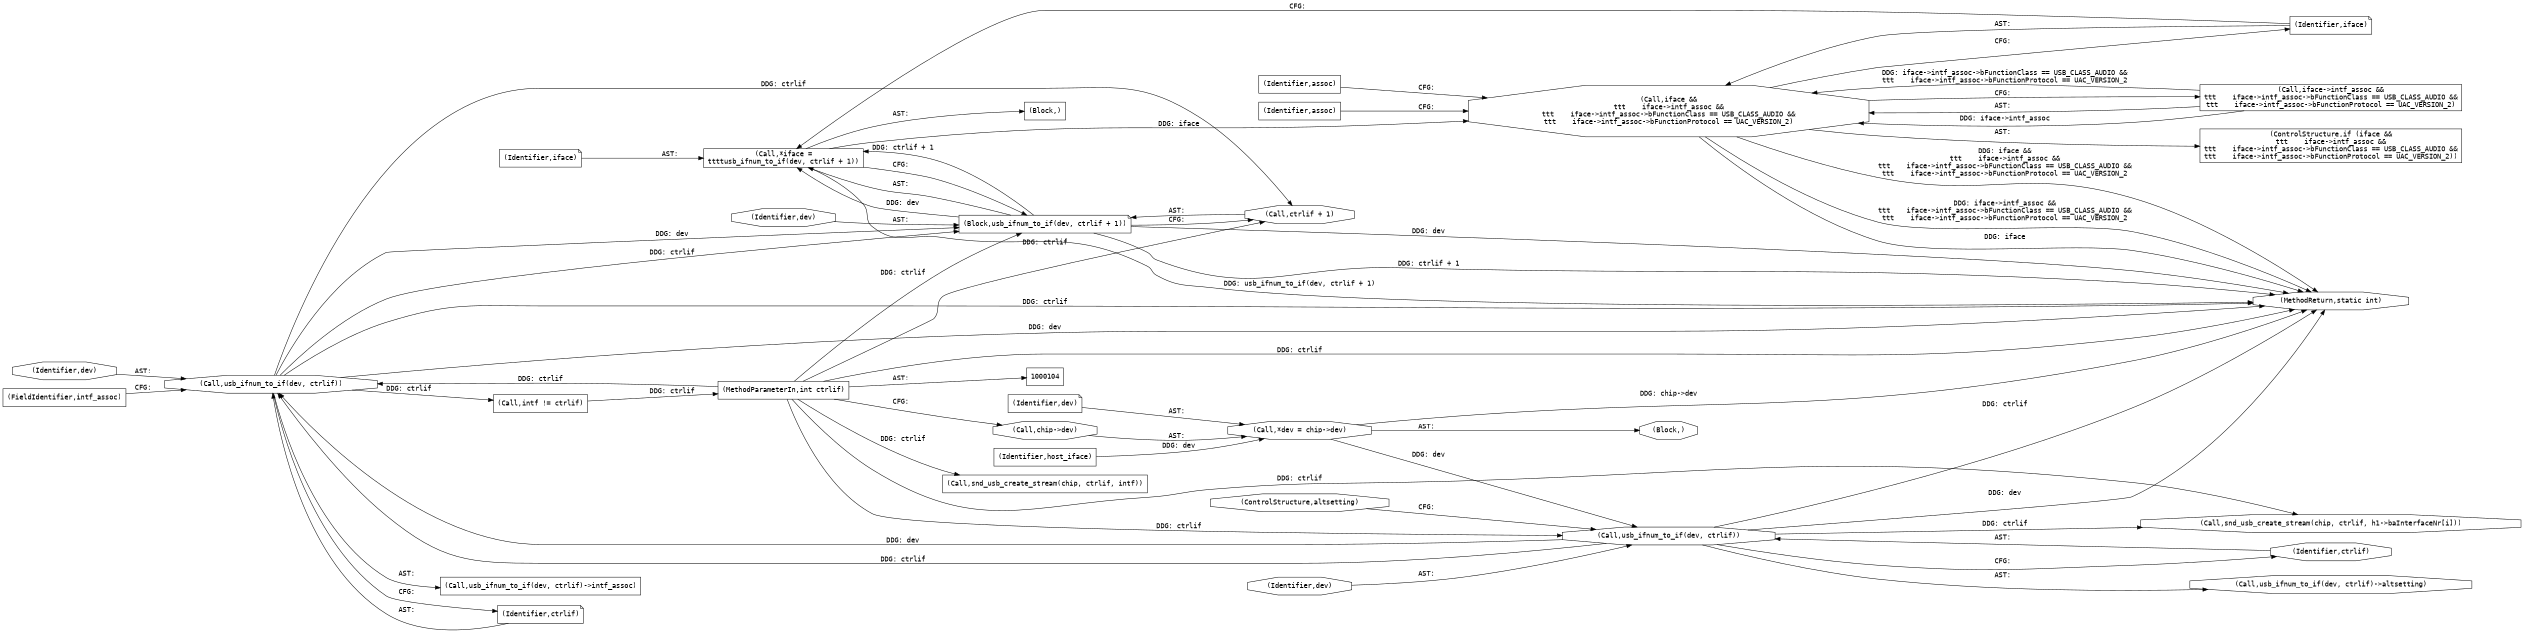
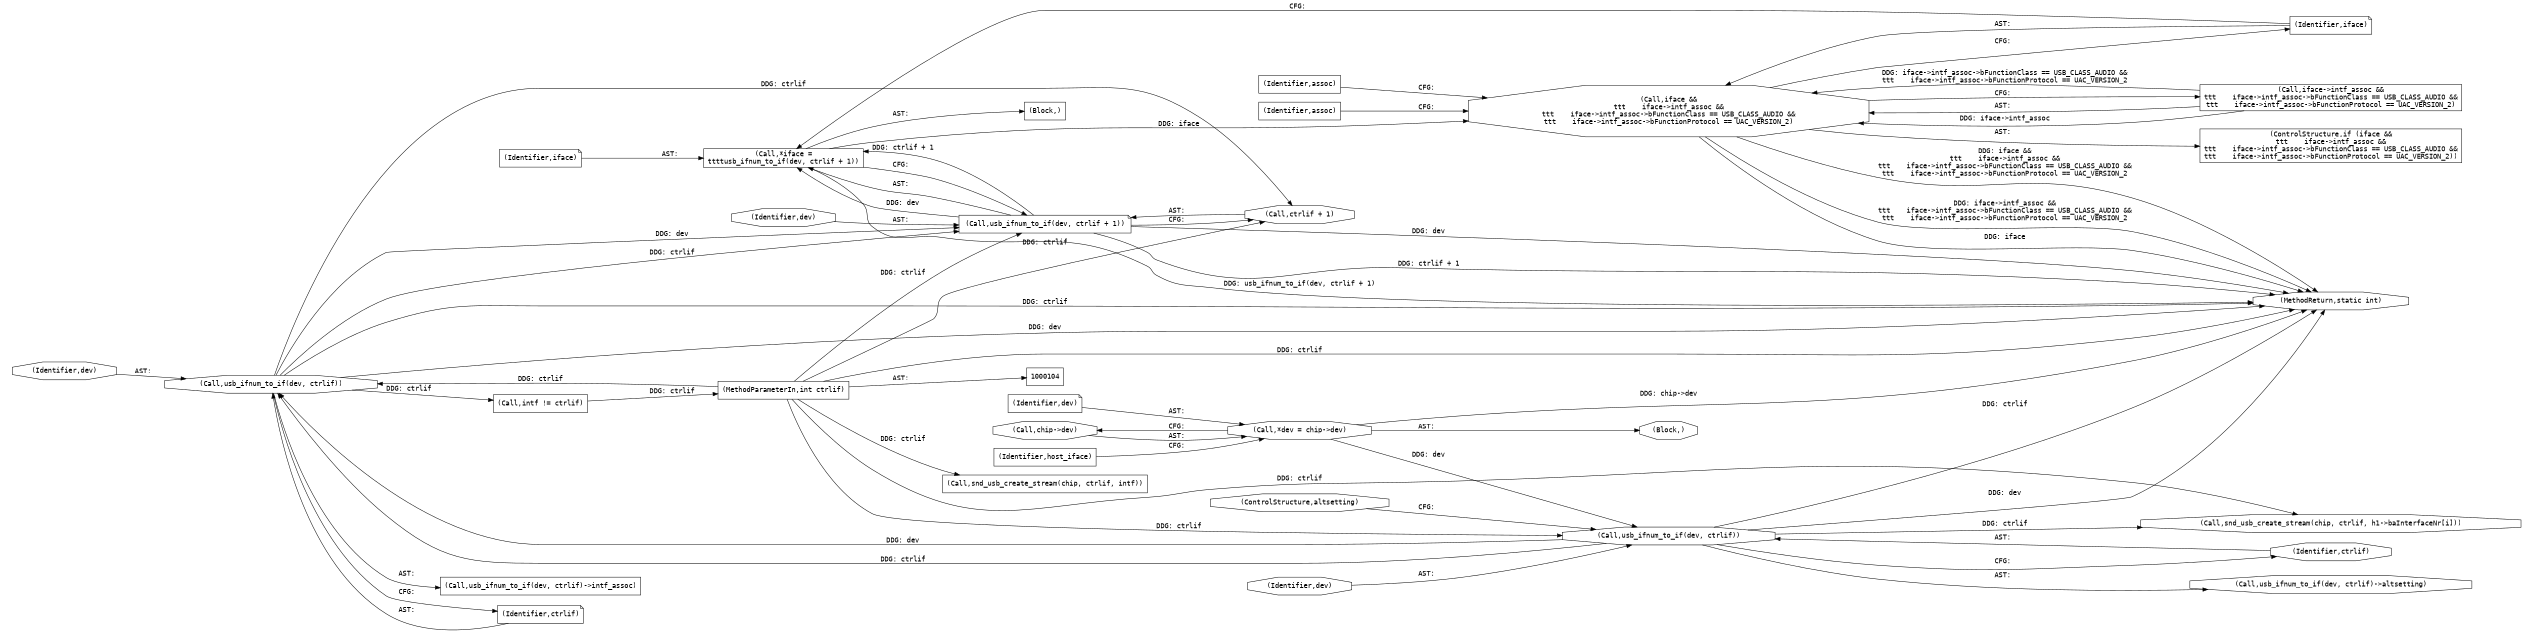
node "(Block,usb_ifnum_to_if(dev, ctrlif + 1))": label "(Block,usb_ifnum_to_if(dev, ctrlif + 1))" -> "(Call,usb_ifnum_to_if(dev, ctrlif + 1))"
node "(FieldIdentifier,intf_assoc)": removed
edge "(MethodParameterIn,int ctrlif)" -> "(Call,chip->dev)": now "(Call,*dev = chip->dev)" -> "(Call,chip->dev)"
edge "(Identifier,host_iface)" -> "(Call,*dev = chip->dev)": label "DDG: dev" -> "CFG: "
